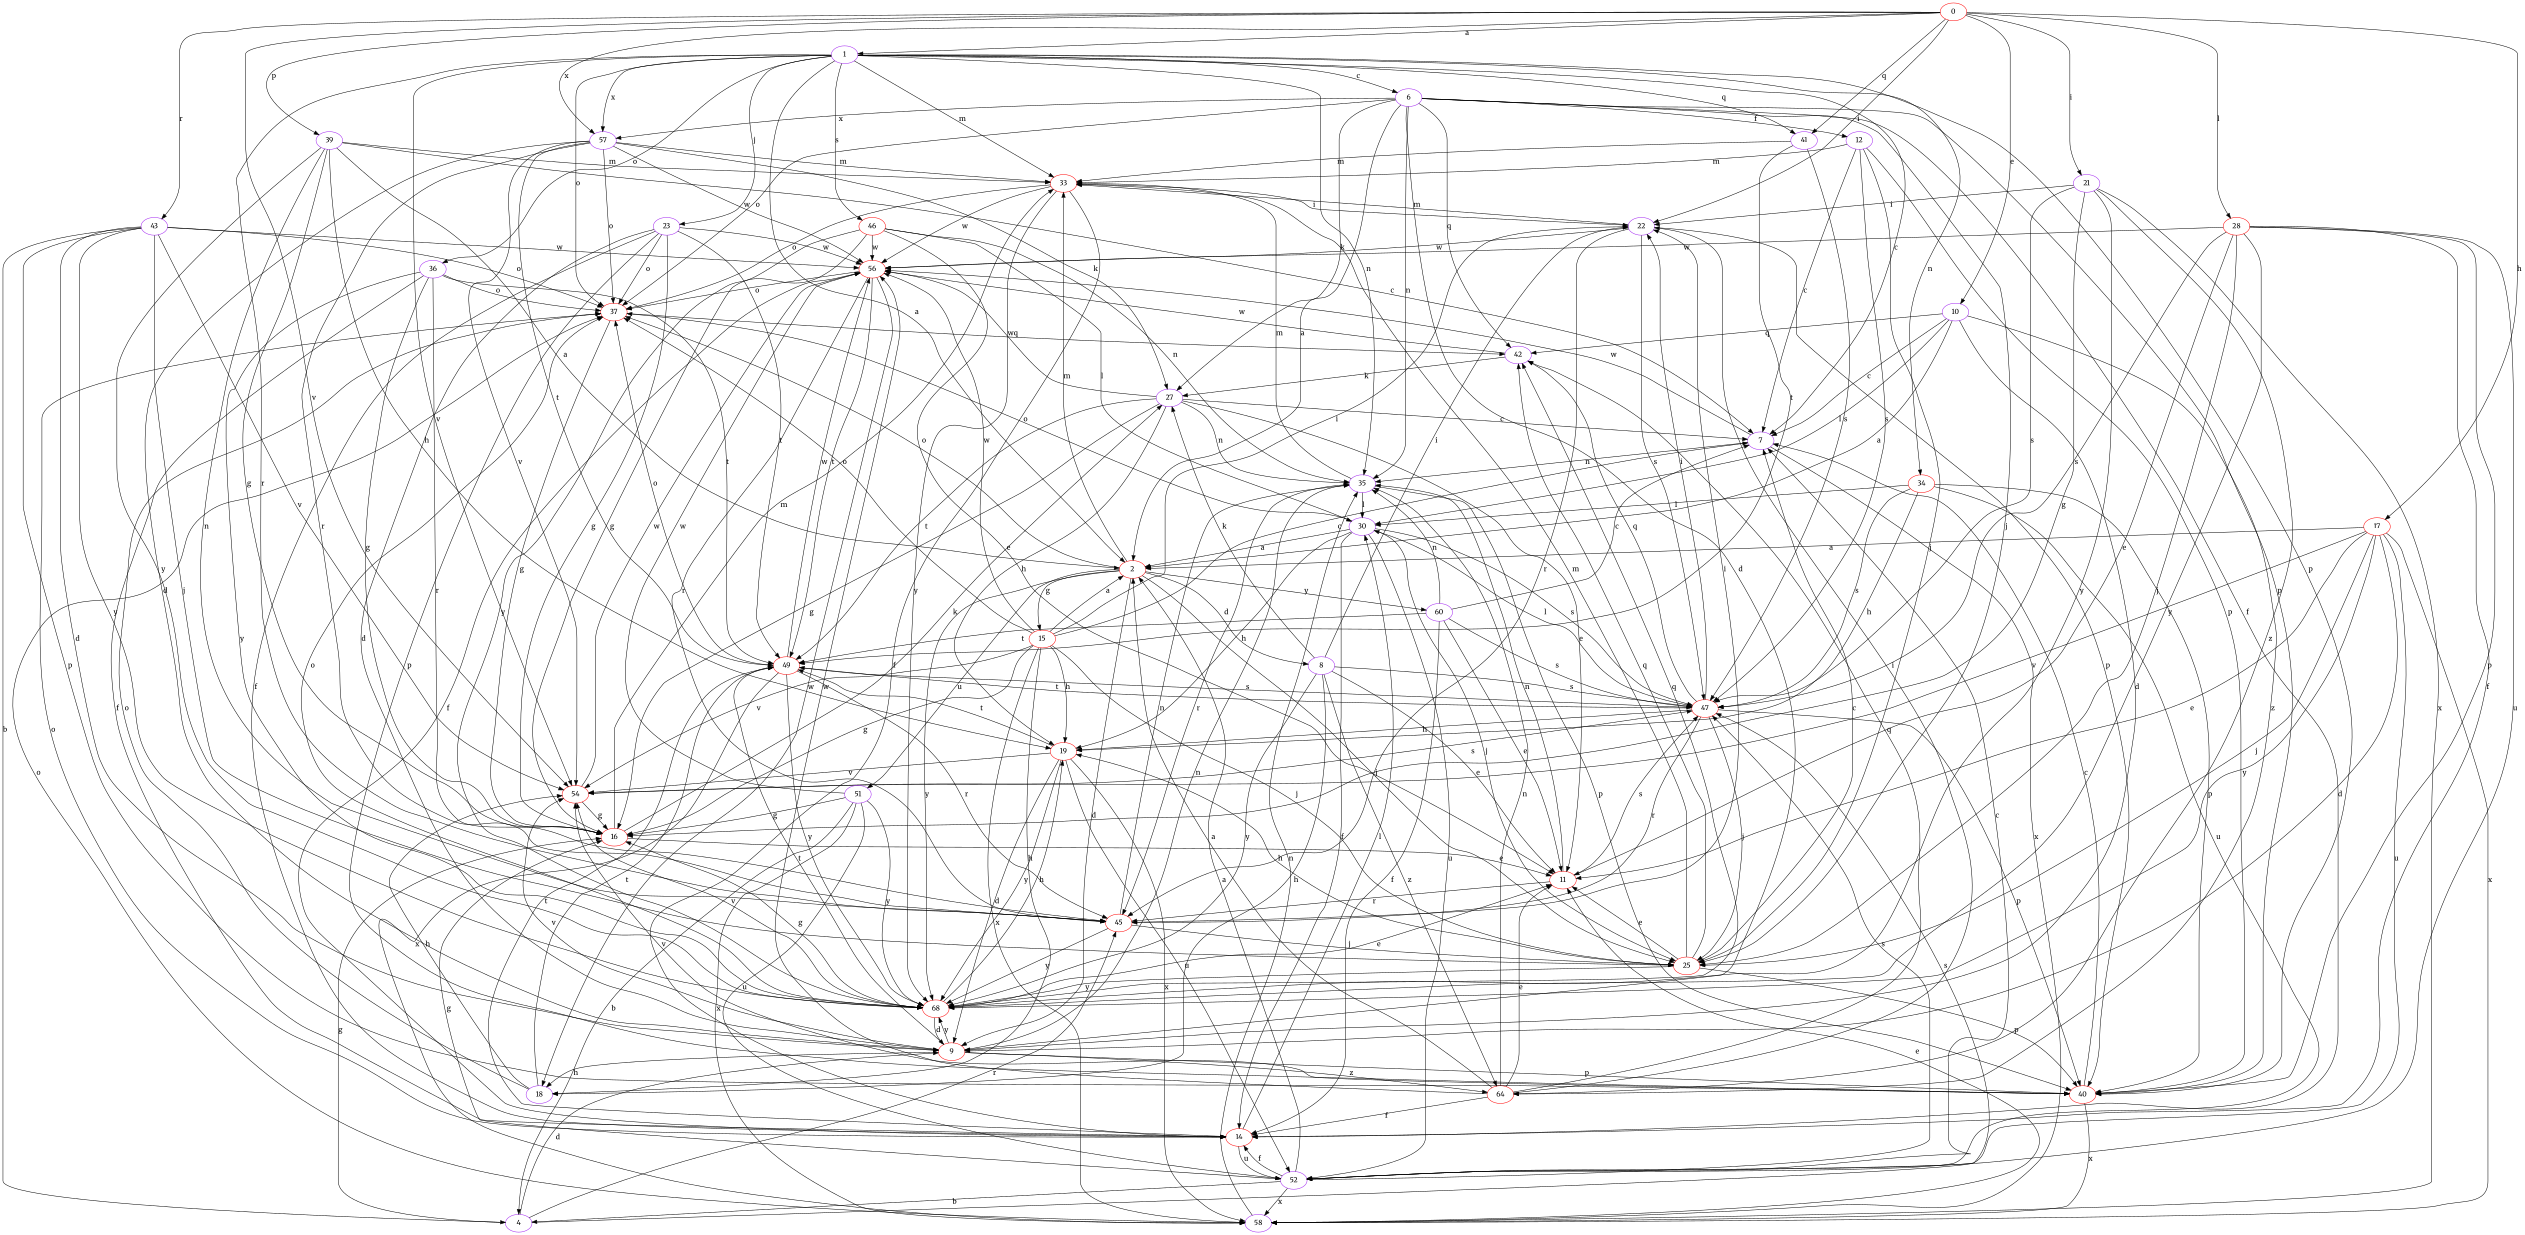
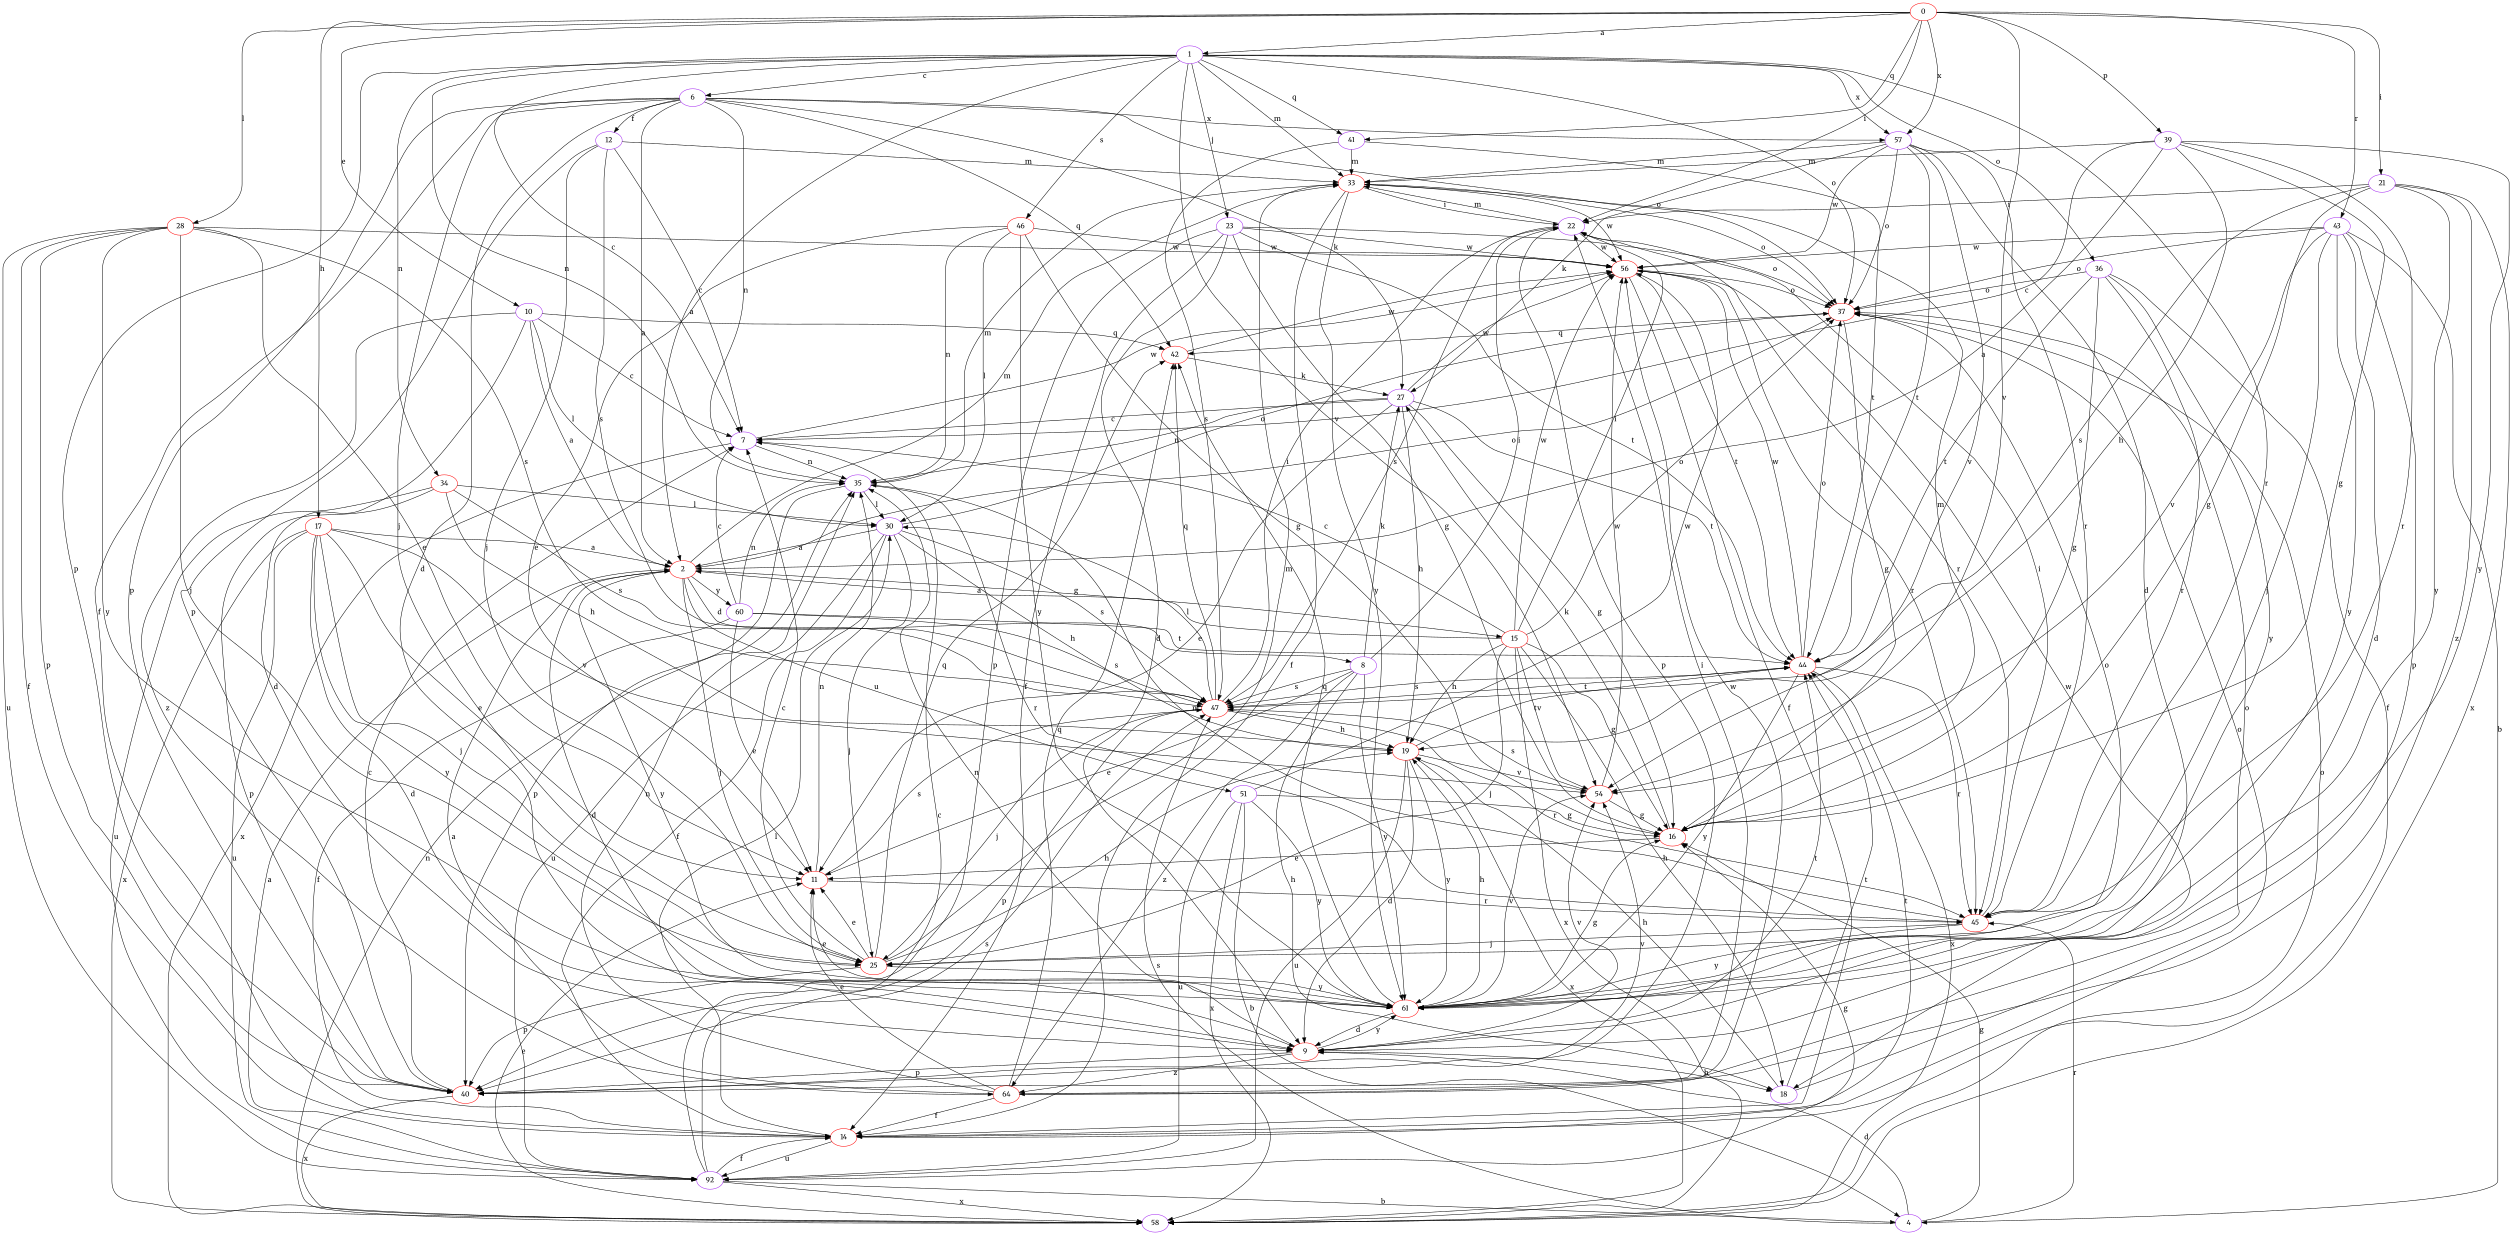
node "42": color purple -> red
edge "39" -> "45": label "n" -> "r"
node "49": label "49" -> "44"
edge "18" -> "54": now "18" -> "19"
node "68": label "68" -> "61"
node "52": label "52" -> "92"
